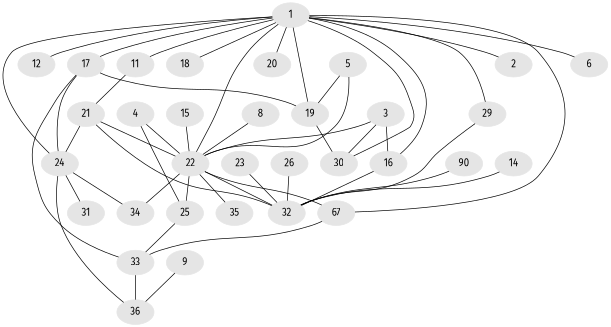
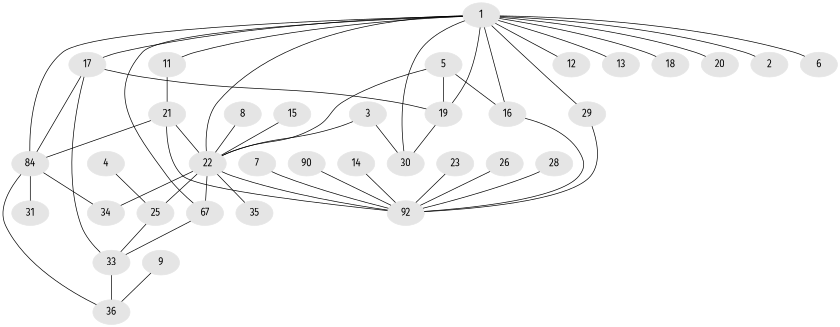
node "13": added
edge "3" -- "16": now "5" -- "16"
edge "4" -- "22": removed
node "24": label "24" -> "84"
node "7": added
node "28": added
node "32": label "32" -> "92"
